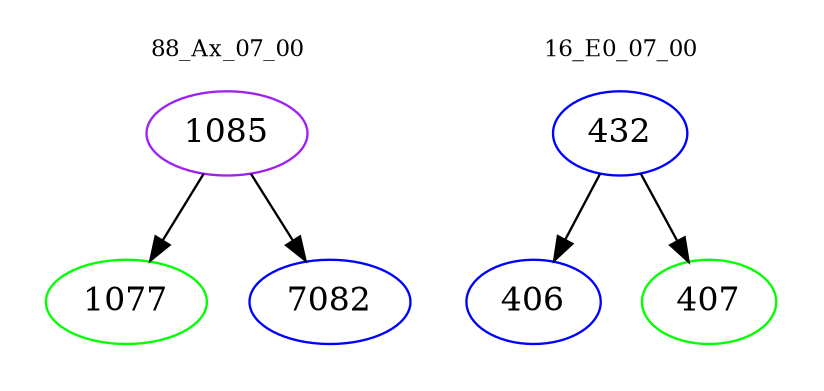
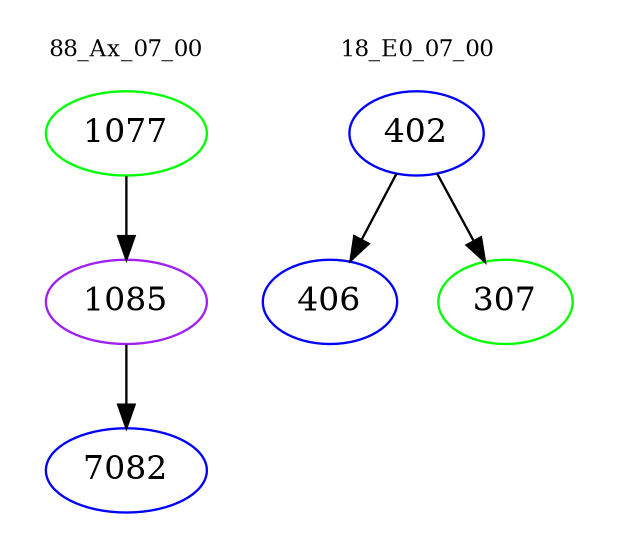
cluster "16_E0_07_00": label "16_E0_07_00" -> "18_E0_07_00"
node "432": label "432" -> "402"
edge "1085" -> "1077": reversed
node "407": label "407" -> "307"
